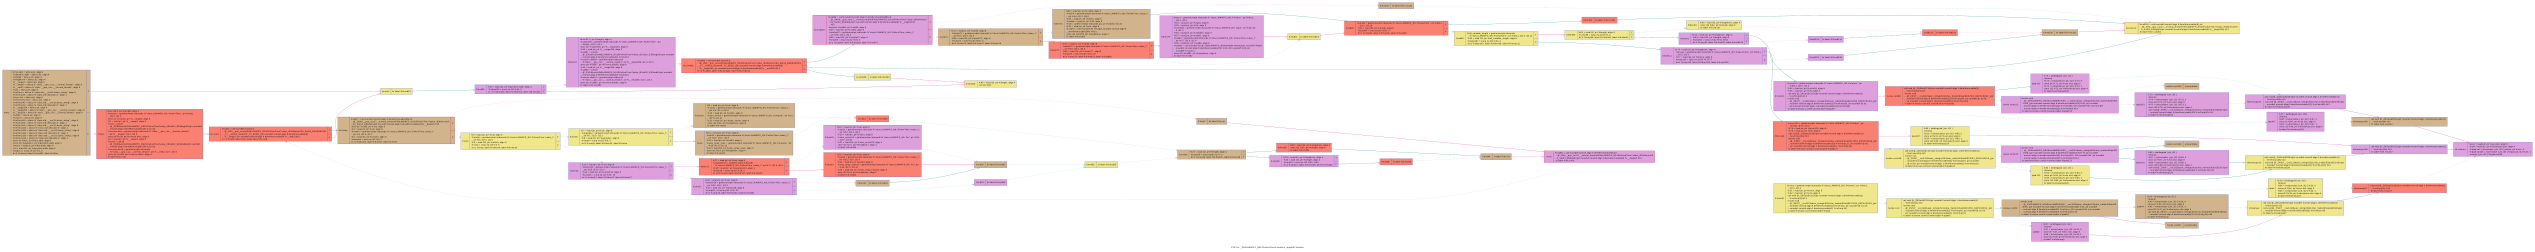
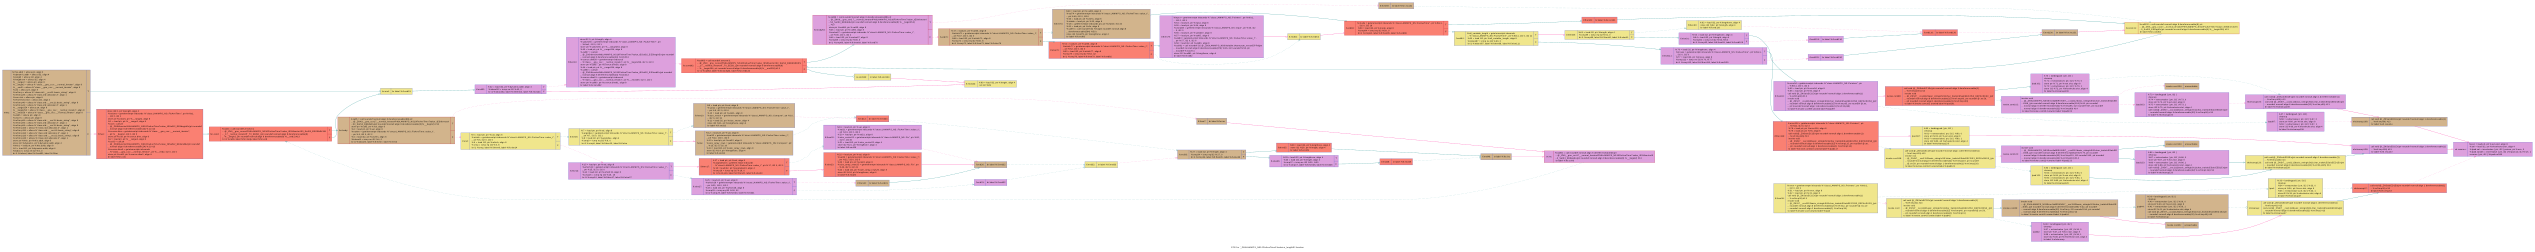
edge "for.cond:" -> "for.end:": color deeppink -> teal
